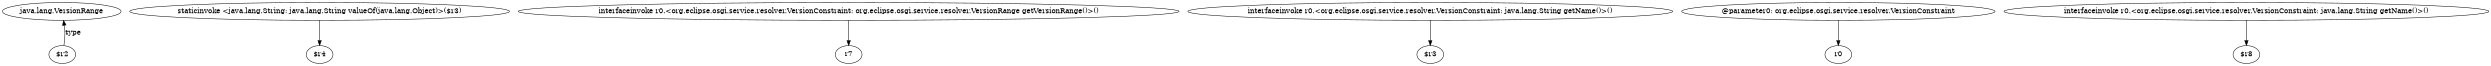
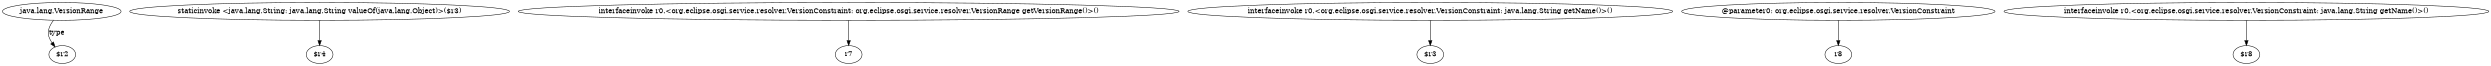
edge "$r2" -> "java.lang.VersionRange": reversed
node "r0": label "r0" -> "r8"
